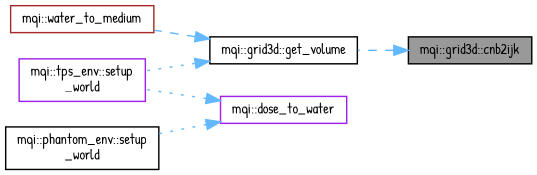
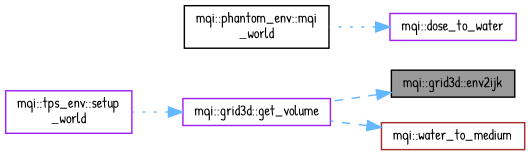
edge "mqi::water_to_medium" -> "mqi::grid3d::get_volume": reversed
node "mqi::grid3d::get_volume": color black -> purple
node "mqi::grid3d::cnb2ijk": label "mqi::grid3d::cnb2ijk" -> "mqi::grid3d::env2ijk"
edge "mqi::tps_env::setup _world" -> "mqi::dose_to_water": removed
node "mqi::phantom_env::setup _world": label "mqi::phantom_env::setup _world" -> "mqi::phantom_env::mqi _world"
